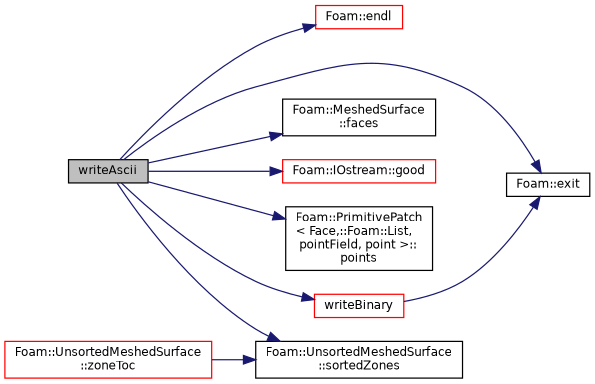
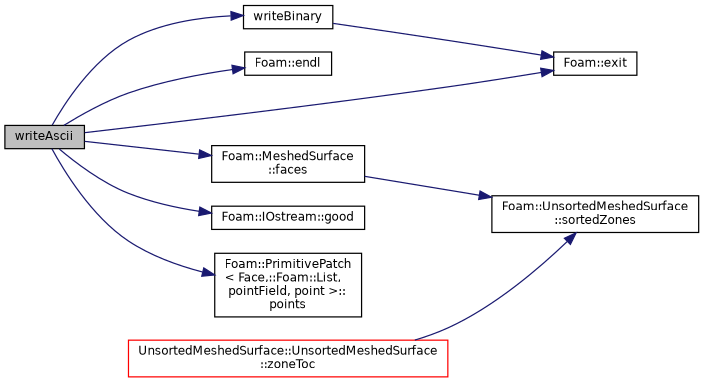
node "Foam::endl": color red -> black
node "Foam::IOstream::good": color red -> black
edge "writeAscii" -> "Foam::UnsortedMeshedSurface ::sortedZones": now "Foam::MeshedSurface ::faces" -> "Foam::UnsortedMeshedSurface ::sortedZones"
node "writeBinary": color red -> black
node "Foam::UnsortedMeshedSurface ::zoneToc": label "Foam::UnsortedMeshedSurface ::zoneToc" -> "UnsortedMeshedSurface::UnsortedMeshedSurface ::zoneToc"
